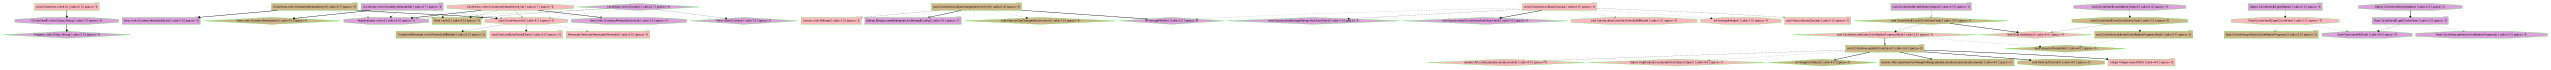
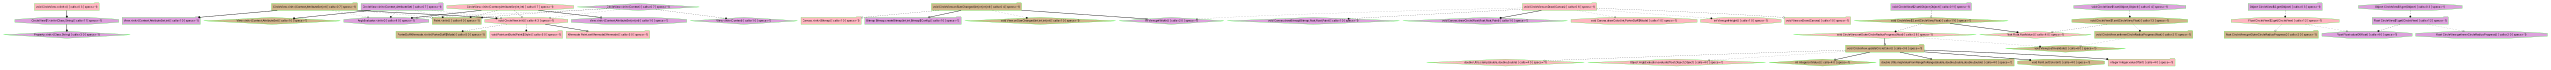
edge "Object CircleView$1.get(Object) | calls=0 3 | specs=-1)" -> "Float CircleView$1.get(CircleView) | calls=1 2 | specs=-1)": style bold -> dashed
edge "void CircleView.init() | calls=4 3 | specs=-1)" -> "Xfermode Paint.setXfermode(Xfermode) | calls=5 0 | specs=-1)": style dotted -> bold
